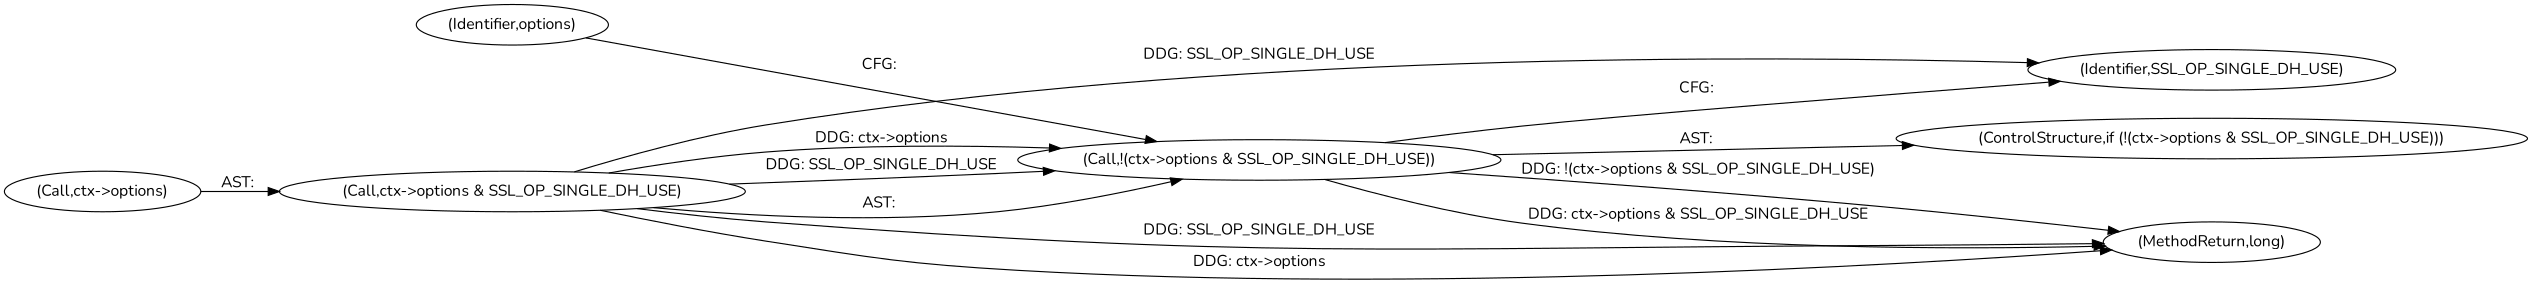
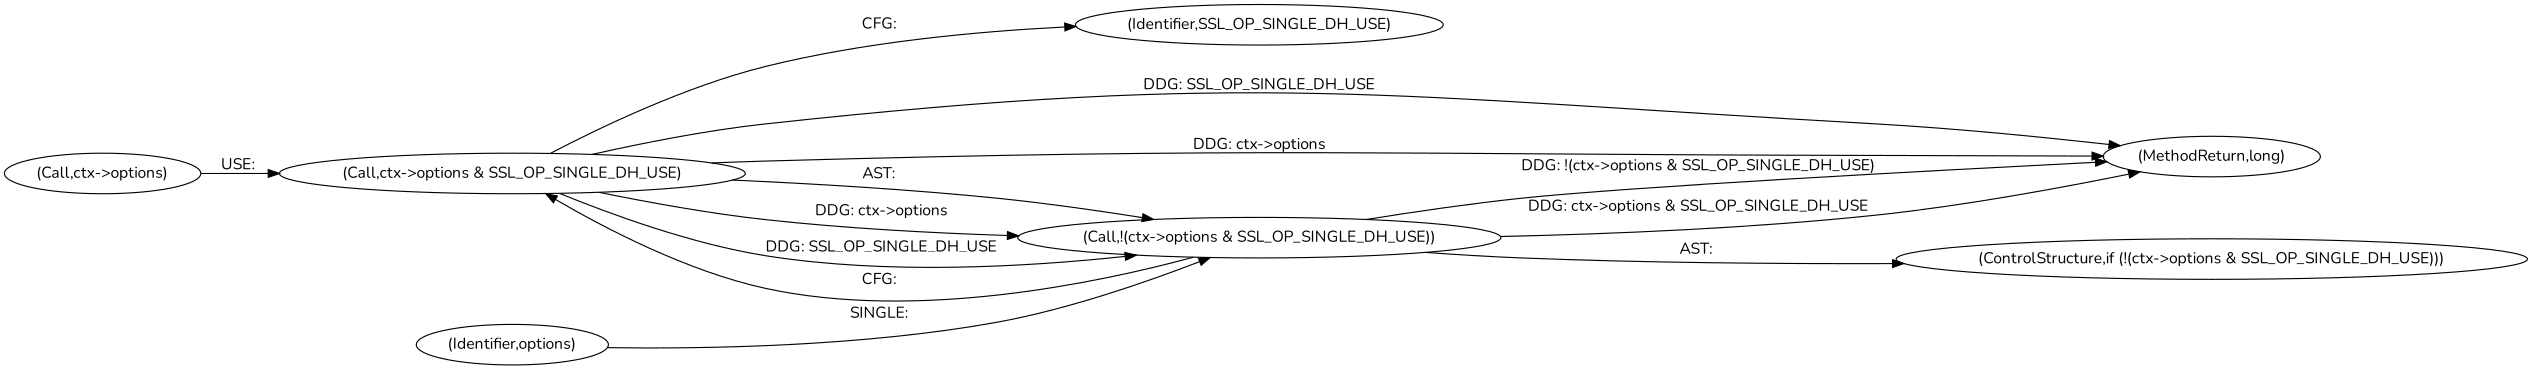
edge "(Call,ctx->options & SSL_OP_SINGLE_DH_USE)" -> "(Identifier,SSL_OP_SINGLE_DH_USE)": label "DDG: SSL_OP_SINGLE_DH_USE" -> "CFG: "
edge "(Identifier,options)" -> "(Call,!(ctx->options & SSL_OP_SINGLE_DH_USE))": label "CFG: " -> "SINGLE: "
edge "(Call,!(ctx->options & SSL_OP_SINGLE_DH_USE))" -> "(Identifier,SSL_OP_SINGLE_DH_USE)": now "(Call,!(ctx->options & SSL_OP_SINGLE_DH_USE))" -> "(Call,ctx->options & SSL_OP_SINGLE_DH_USE)"
edge "(Call,ctx->options)" -> "(Call,ctx->options & SSL_OP_SINGLE_DH_USE)": label "AST: " -> "USE: "
